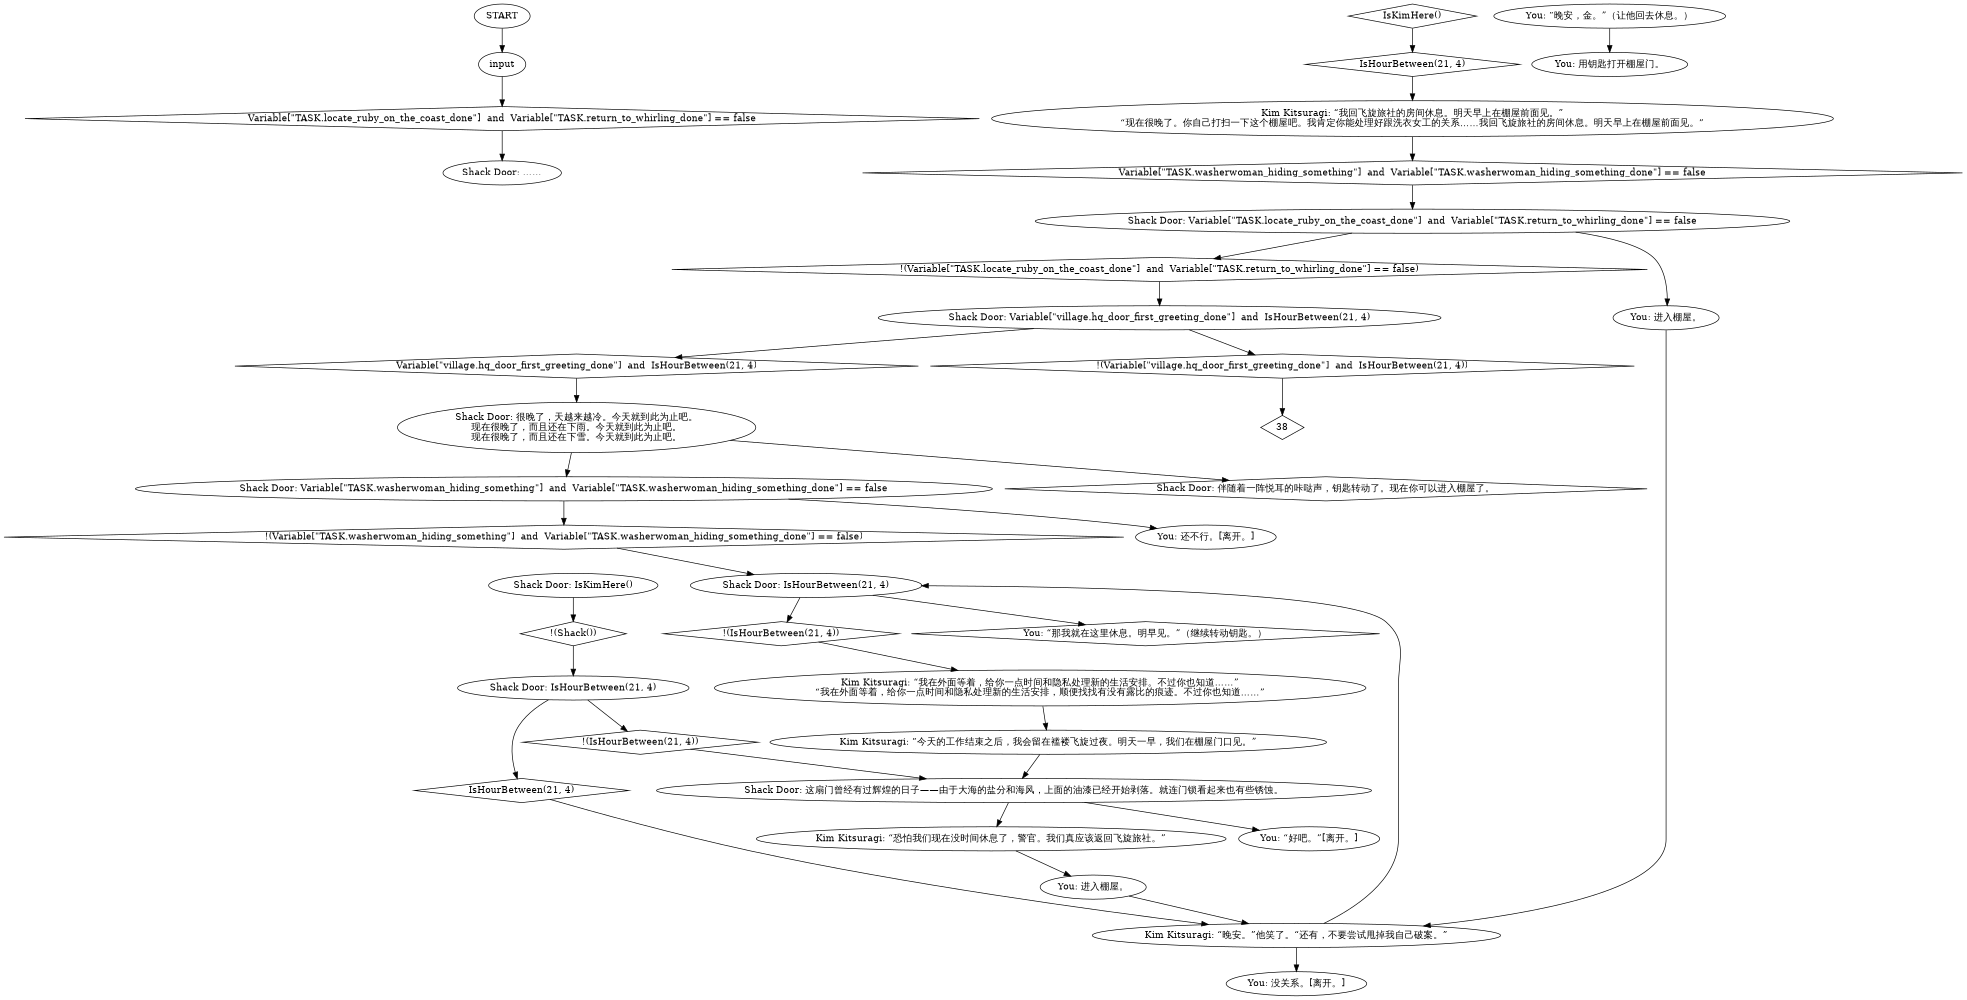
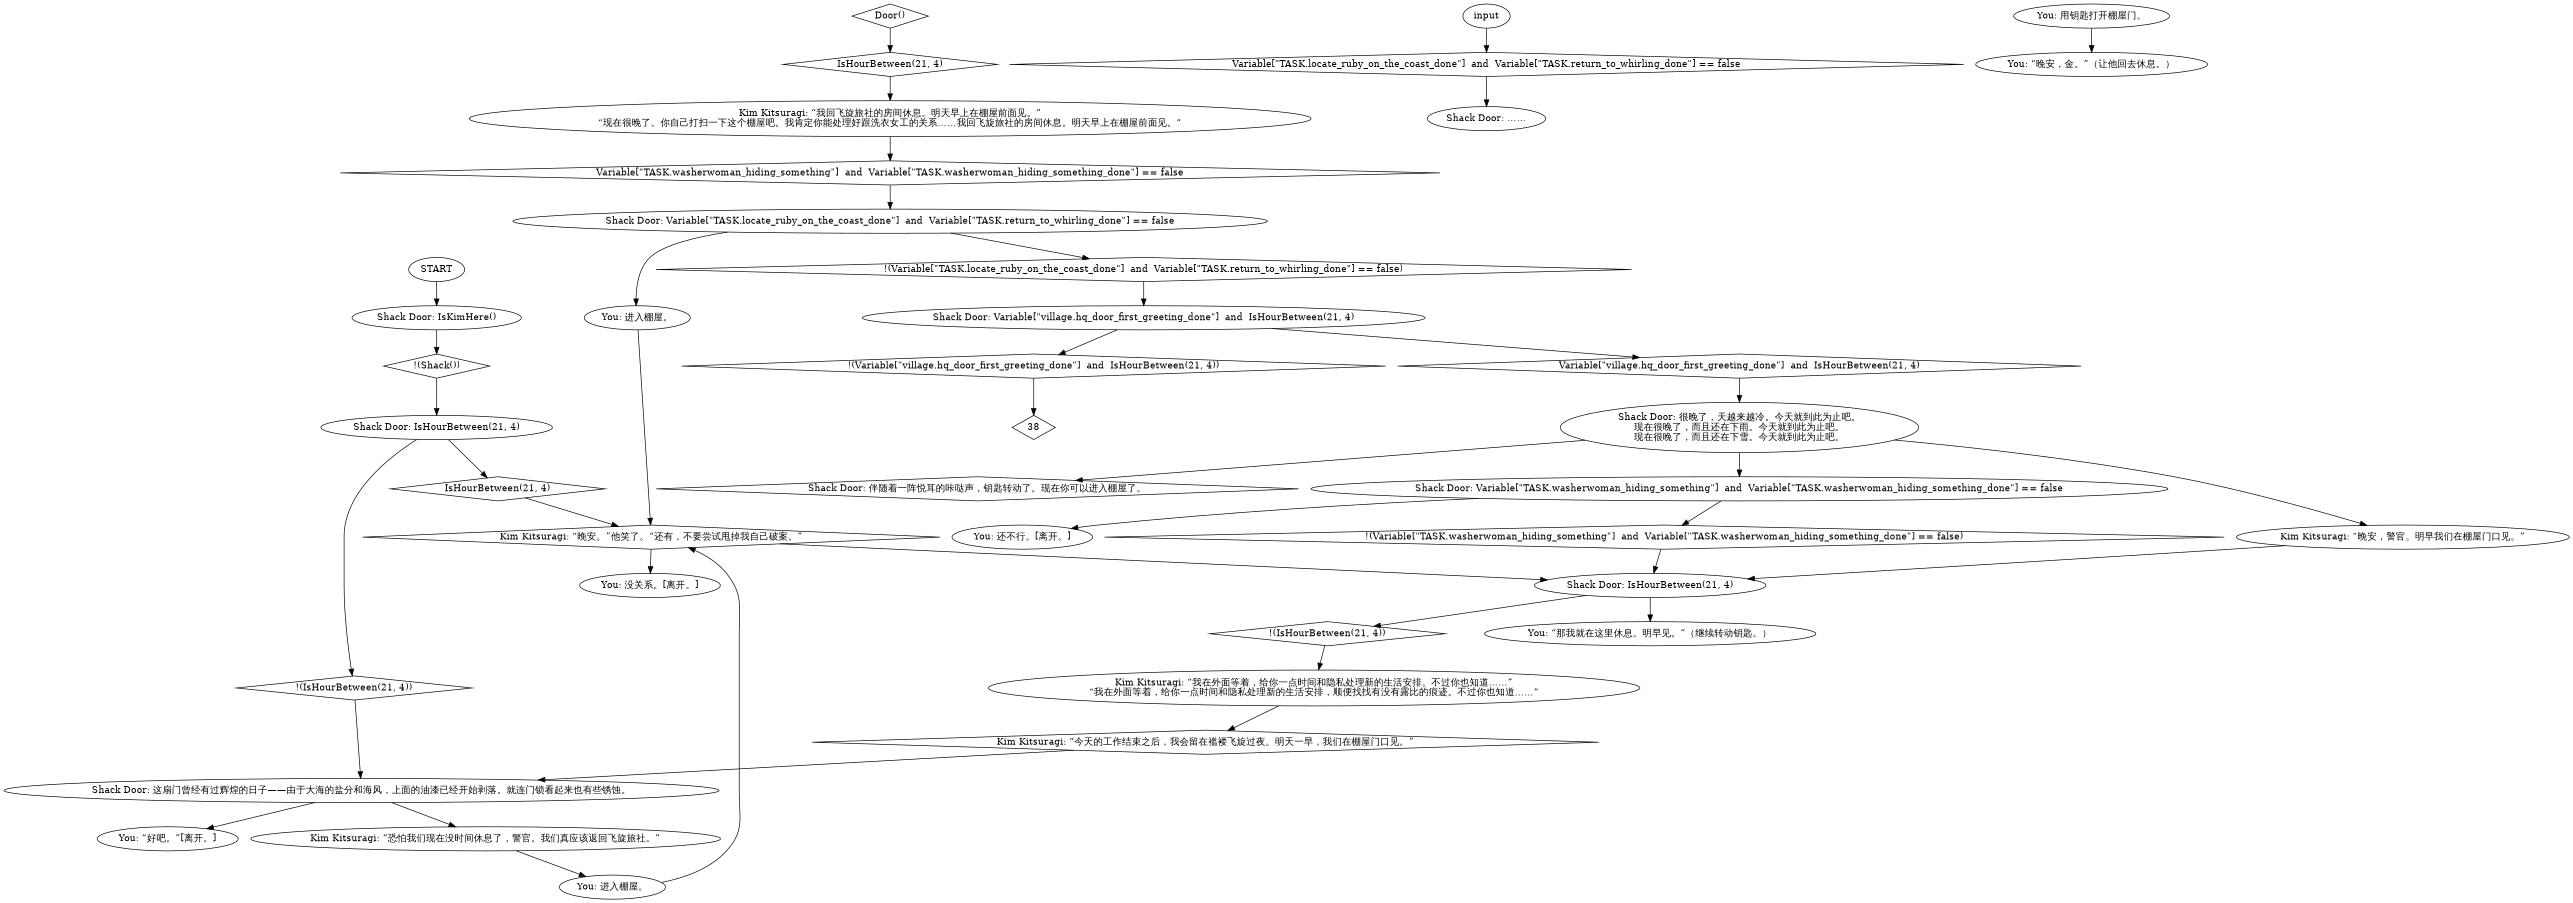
node "IsKimHere()": label "IsKimHere()" -> "Door()"
edge "START" -> "input": now "START" -> "Shack Door: IsKimHere()"
edge "You: “晚安，金。”（让他回去休息。）" -> "You: 用钥匙打开棚屋门。": reversed
node "Kim Kitsuragi: “晚安，警官。明早我们在棚屋门口见。”": added
node "You: “那我就在这里休息。明早见。”（继续转动钥匙。）": shape diamond -> ellipse
node "Kim Kitsuragi: “今天的工作结束之后，我会留在褴褛飞旋过夜。明天一早，我们在棚屋门口见。”": shape ellipse -> diamond
node "Kim Kitsuragi: “晚安。”他笑了。“还有，不要尝试甩掉我自己破案。”": shape ellipse -> diamond
